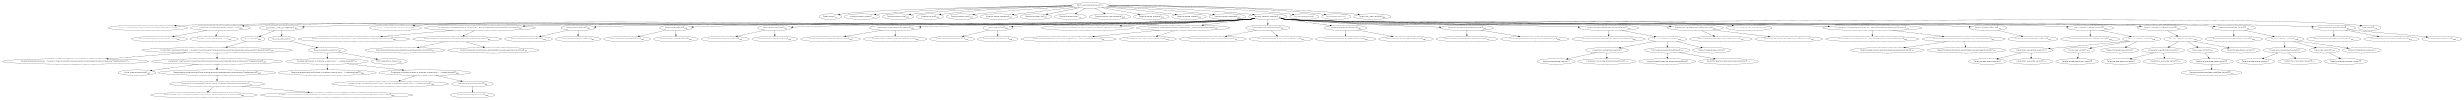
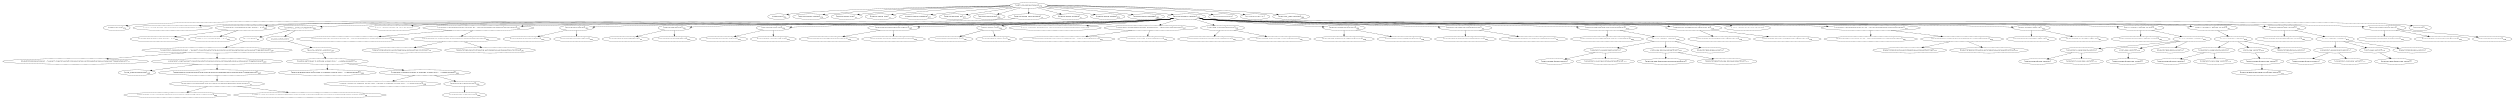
edge "(METHOD,sendMimeMail)" -> "(PARAM,int port)": now "(PARAM,String replyToString)" -> "(PARAM,int port)"
node "(IDENTIFIER,toList,setToList(toList))": added
node "(RETURN,return;,return;)": removed
